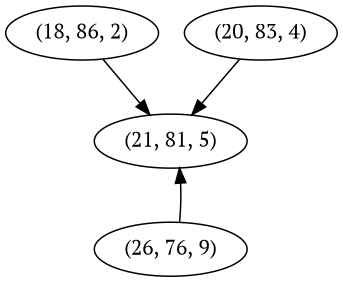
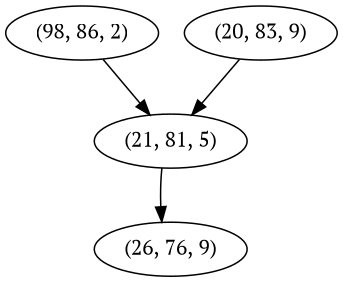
node "(18, 86, 2)": label "(18, 86, 2)" -> "(98, 86, 2)"
node "(20, 83, 4)": label "(20, 83, 4)" -> "(20, 83, 9)"
edge "(26, 76, 9)" -> "(21, 81, 5)": reversed
